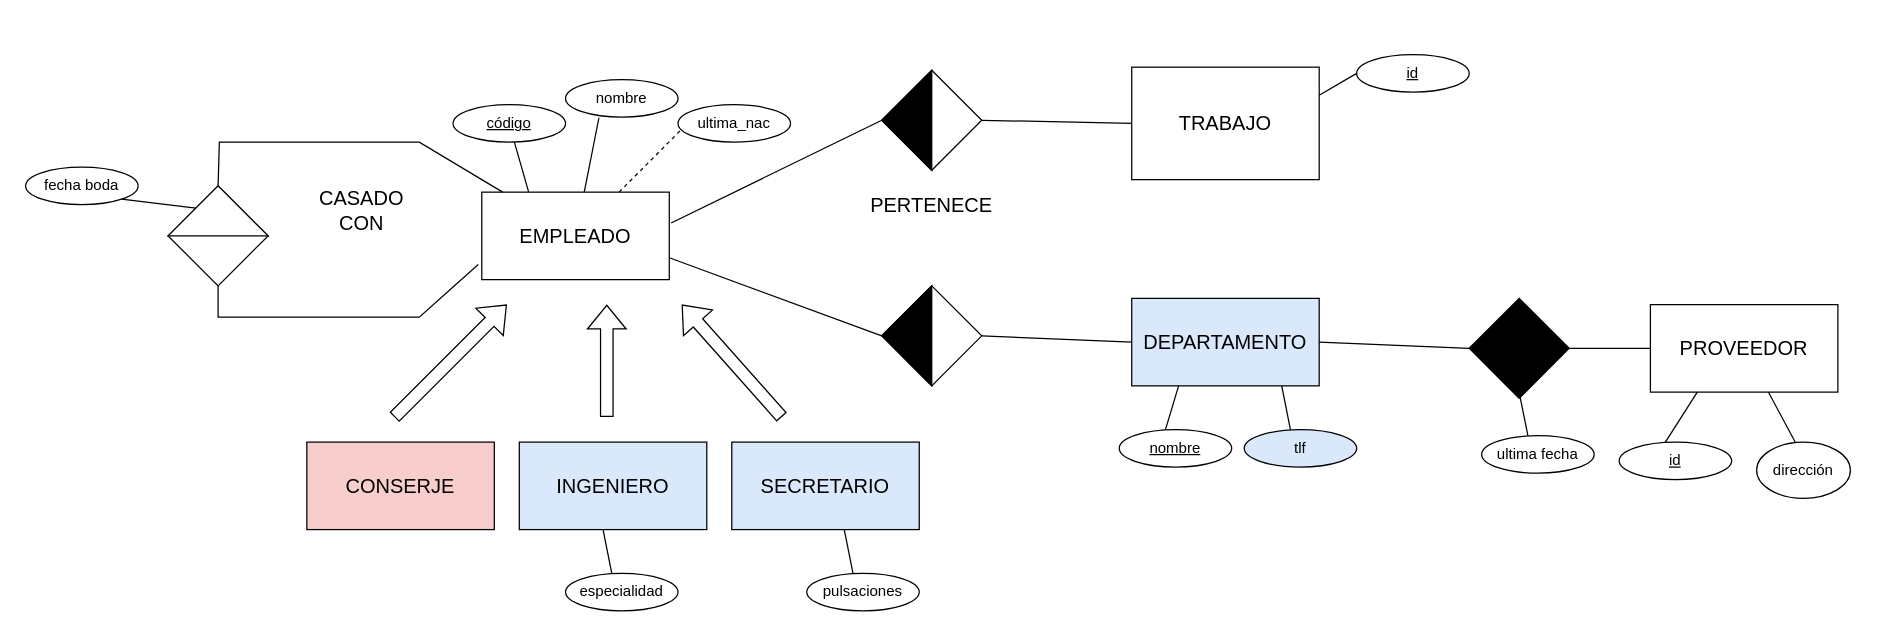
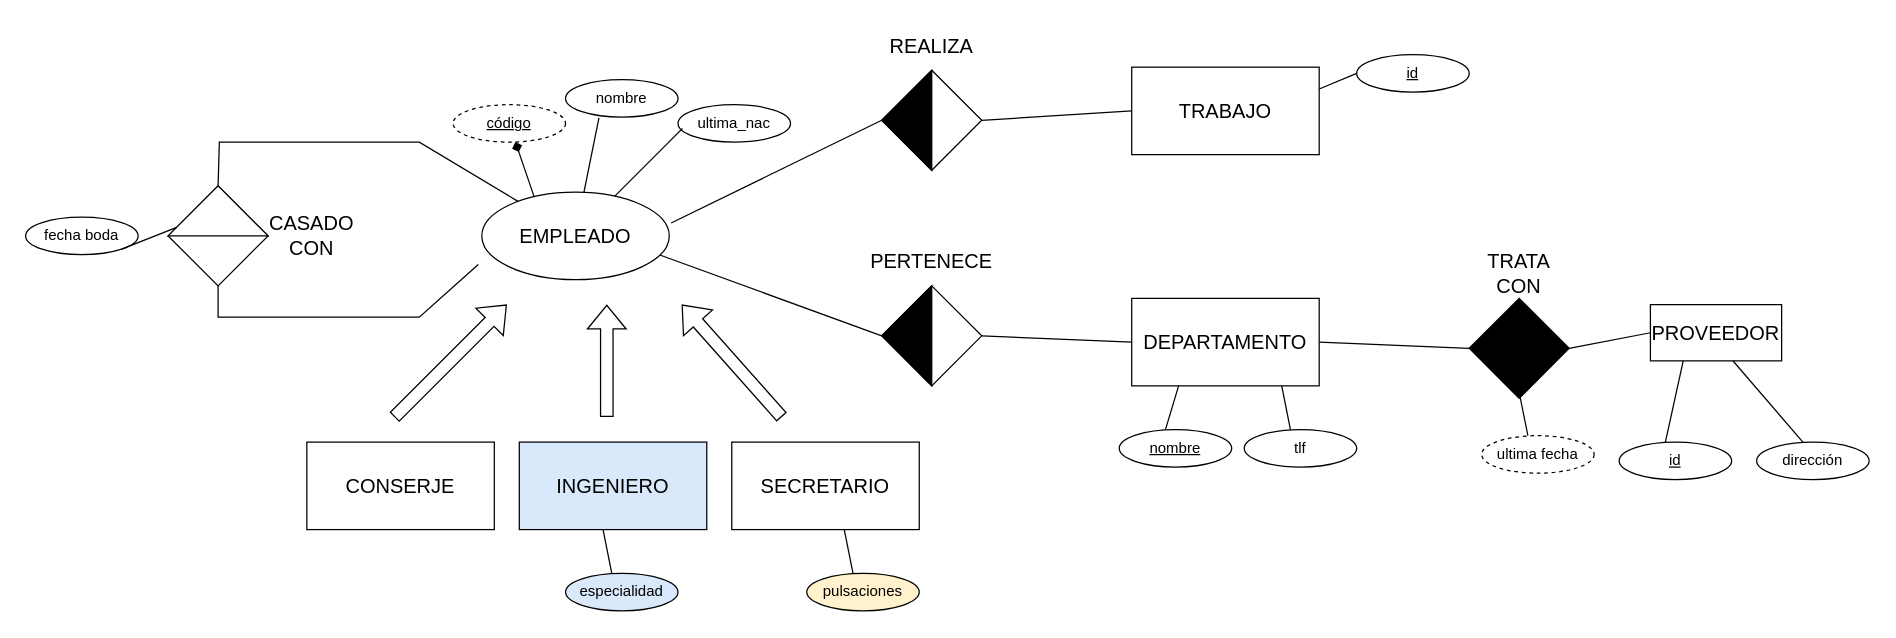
node "REALIZA": added
node "código": style solid -> dashed
node "TRABAJO": size 188x113 -> 188x88
edge "ultima_nac" -- "EMPLEADO": style dashed -> solid
edge "código" -- "EMPLEADO": arrowhead none -> diamond
node "fecha boda": moved (82, 186) -> (82, 236)
node "PERTENECE": moved (932, 204) -> (932, 261)
node "CASADO CON": moved (362, 211) -> (312, 236)
node "EMPLEADO": shape rectangle -> ellipse
node "TRATA CON": added
node "DEPARTAMENTO": fillcolor #dae8fc -> #ffffff
node "PROVEEDOR": size 188x88 -> 131x56
node "tlf": fillcolor #dae8fc -> #ffffff
node "ultima fecha": style solid -> dashed
node "dirección": size 94x56 -> 113x38
node "CONSERJE": fillcolor #f8cecc -> #ffffff
node "SECRETARIO": fillcolor #dae8fc -> #ffffff
node "especialidad": fillcolor #ffffff -> #dae8fc
node "pulsaciones": fillcolor #ffffff -> #fff2cc
